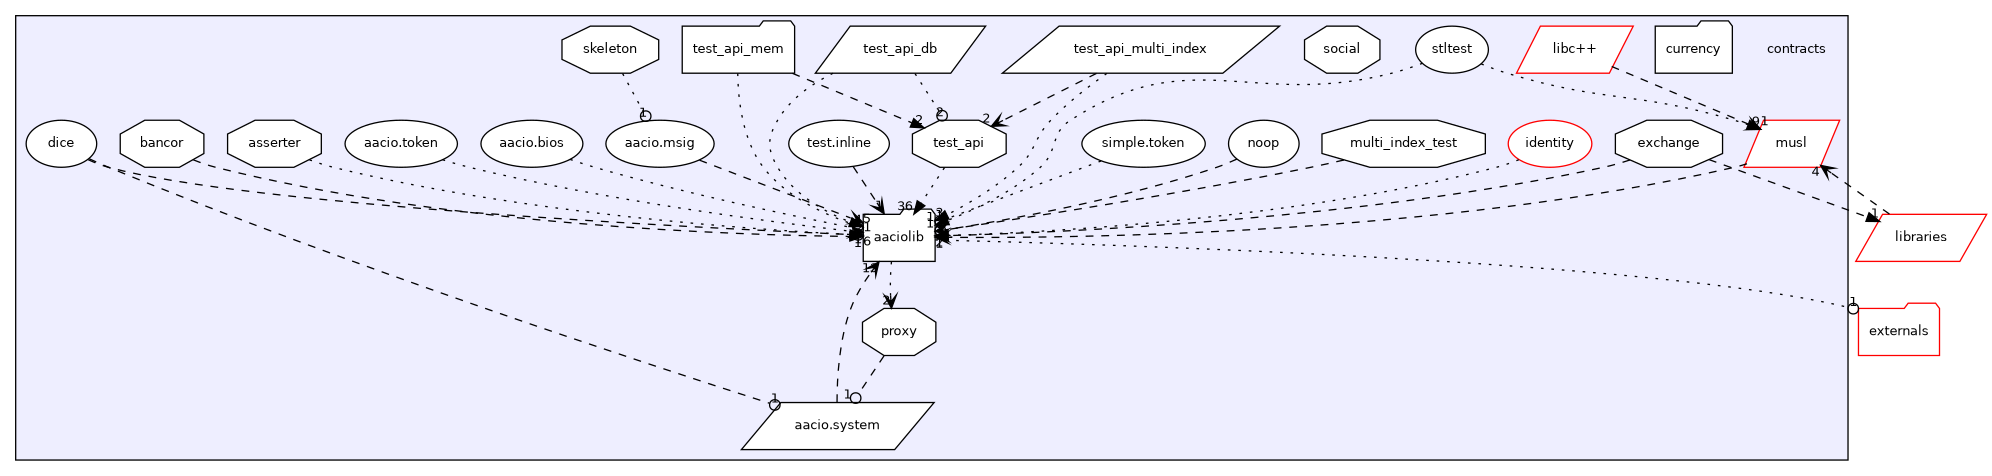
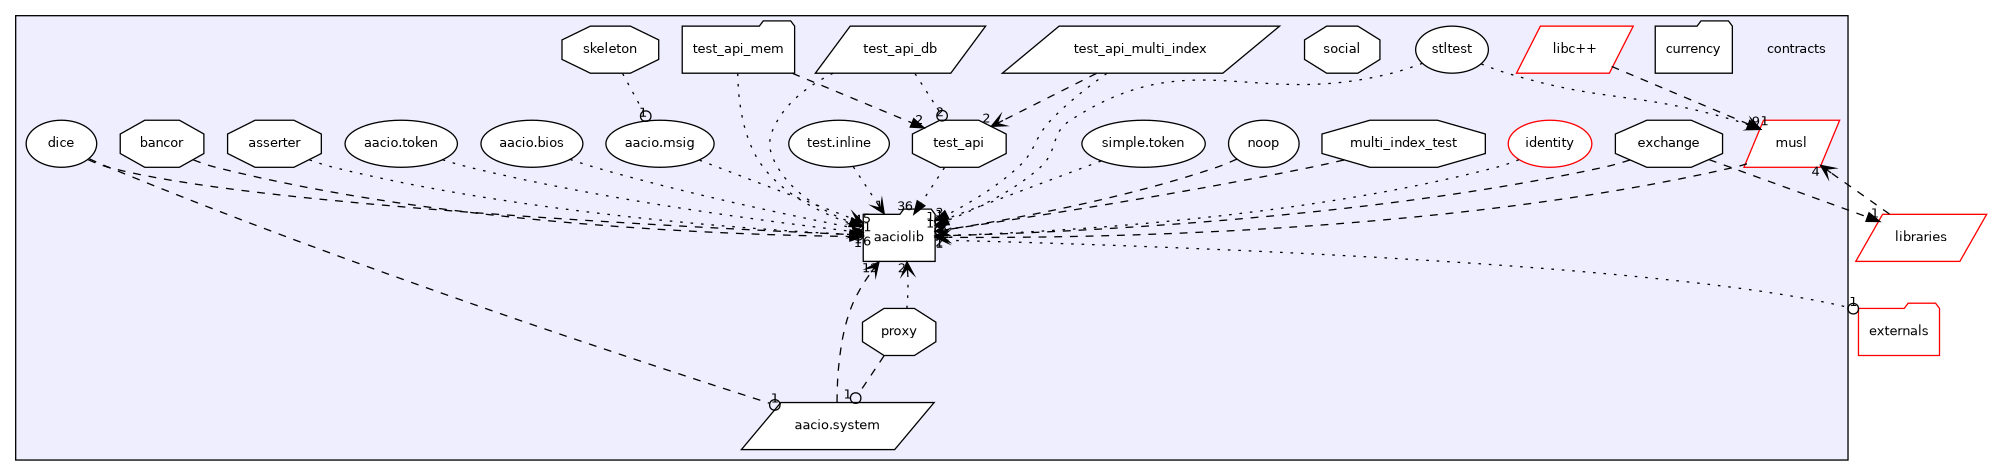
edge "test.inline" -> "aaciolib": style dashed -> dotted
edge "aacio.msig" -> "aaciolib": style dashed -> dotted
edge "exchange" -> "aaciolib": arrowhead normal -> vee
edge "aaciolib" -> "proxy": reversed
